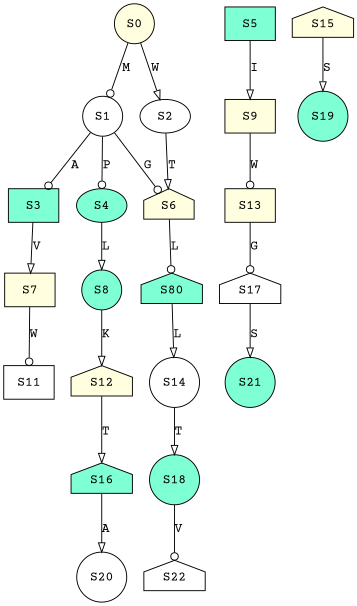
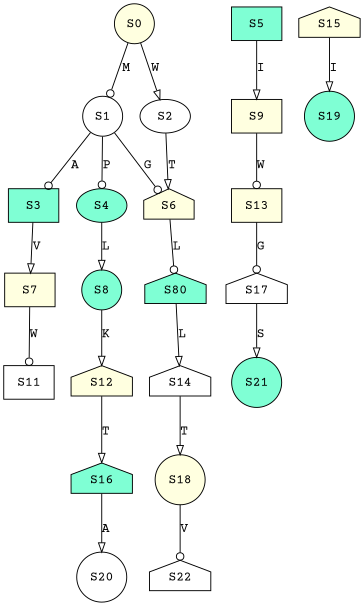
edge "S15" -> "S19": label "S" -> "I"
node "S14": shape circle -> house
node "S18": fillcolor aquamarine -> lightyellow
